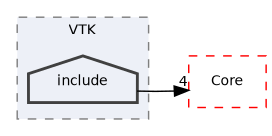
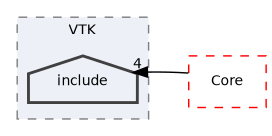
edge "include" -> "Core": reversed
